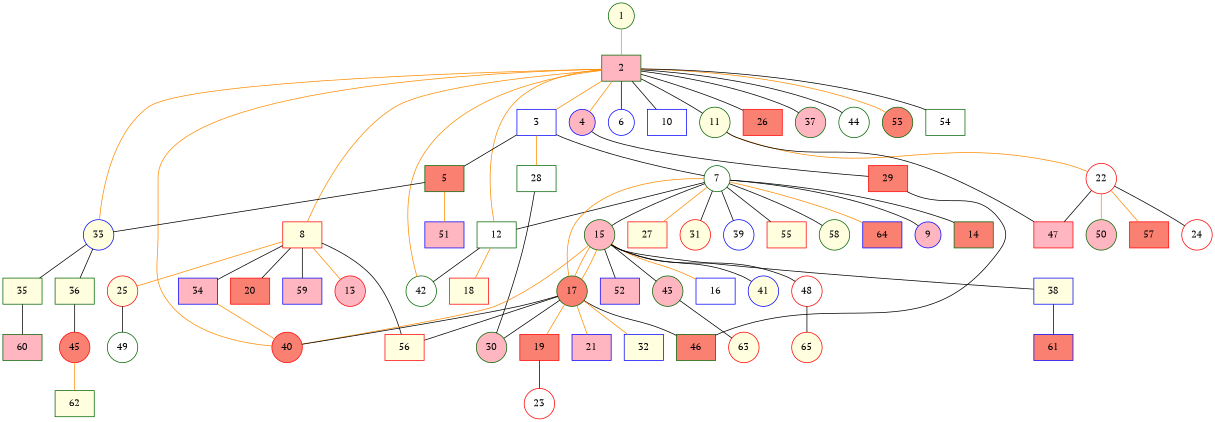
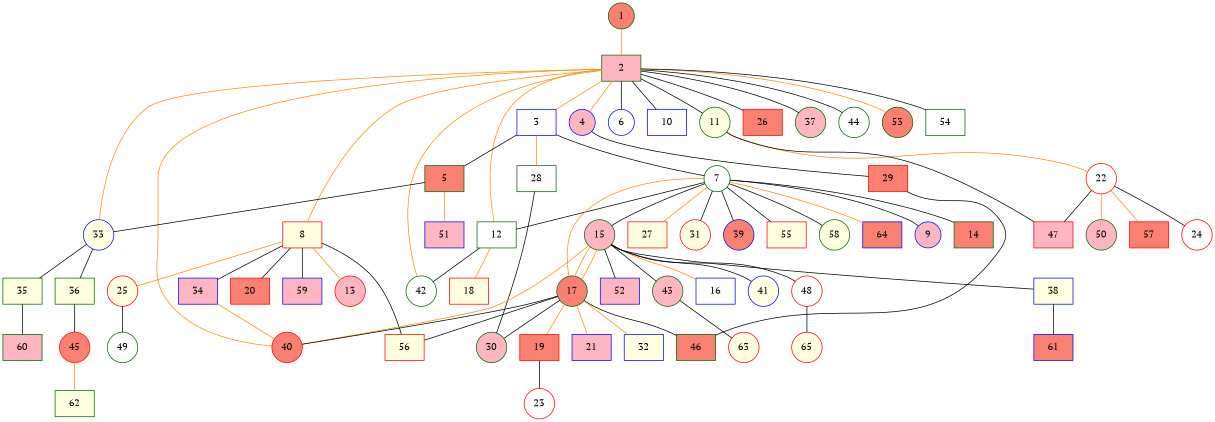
node "1": fillcolor lightyellow -> salmon
node "39": fillcolor white -> salmon
